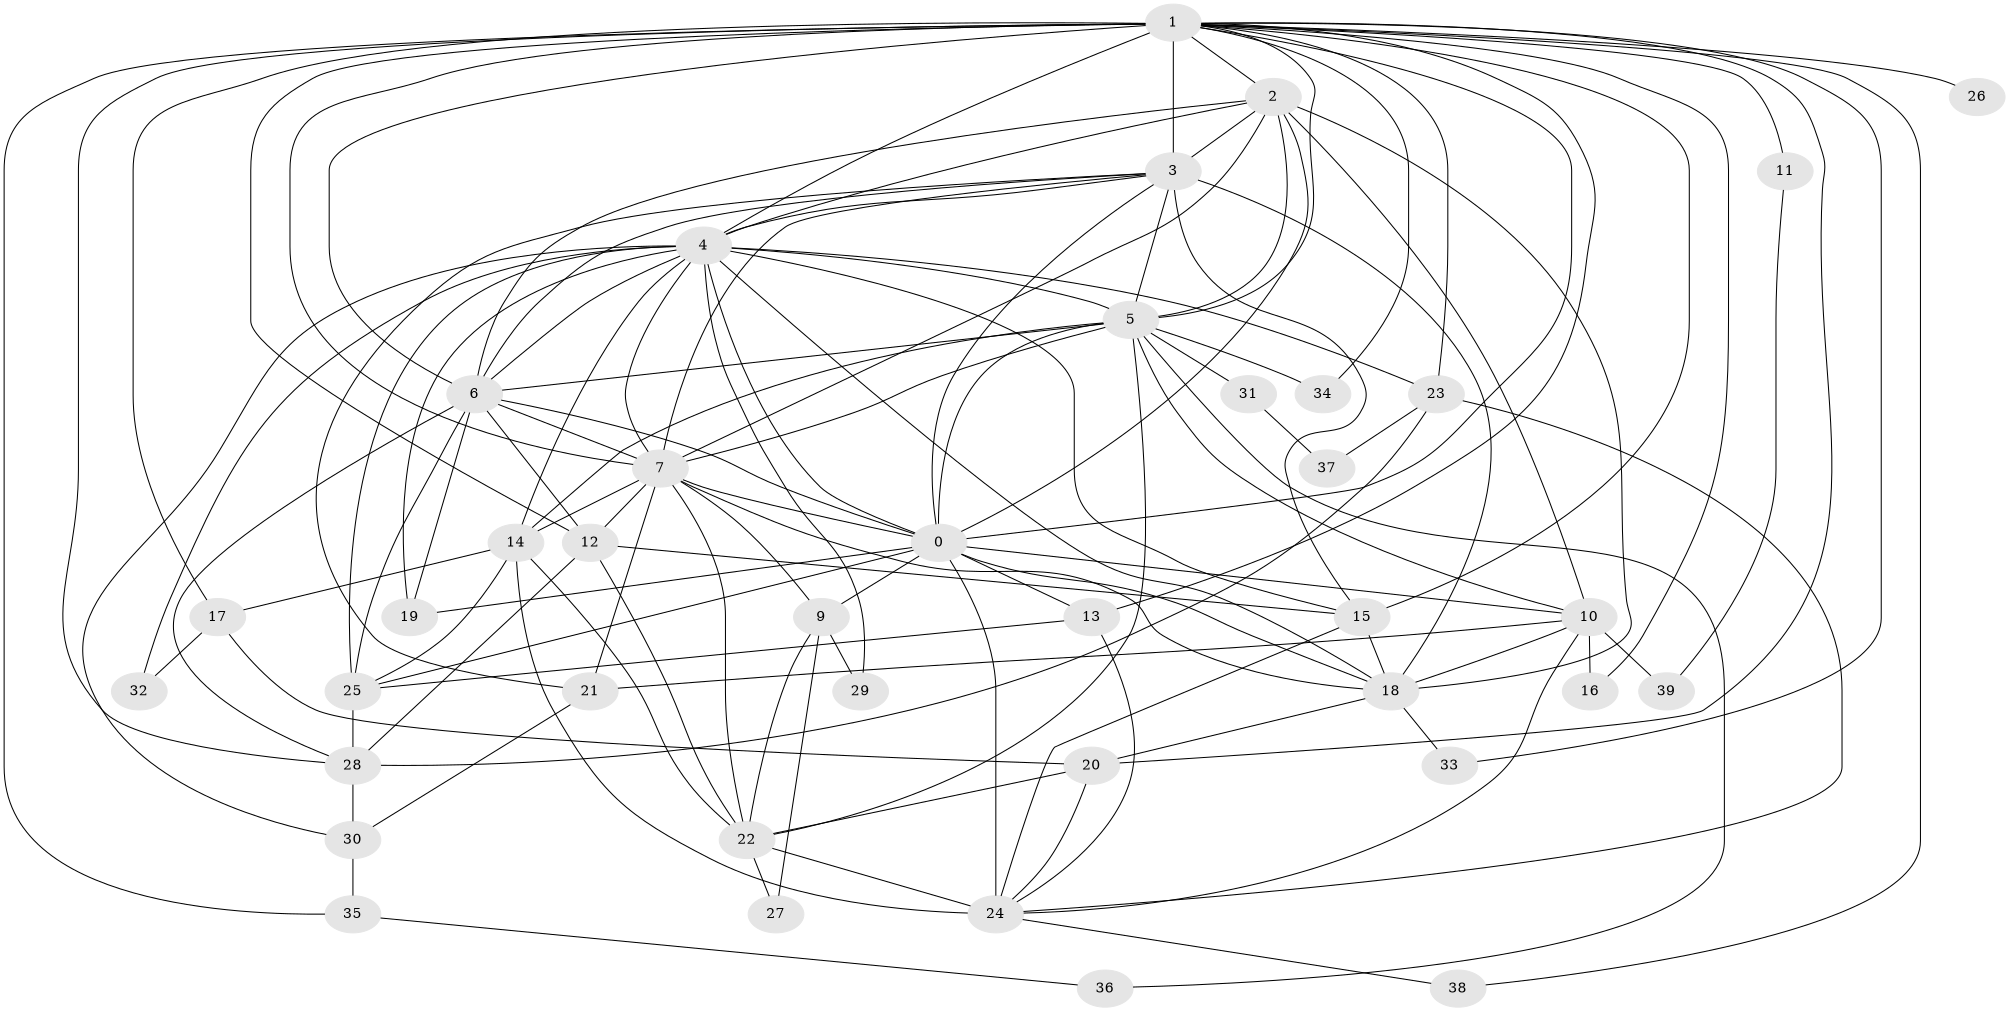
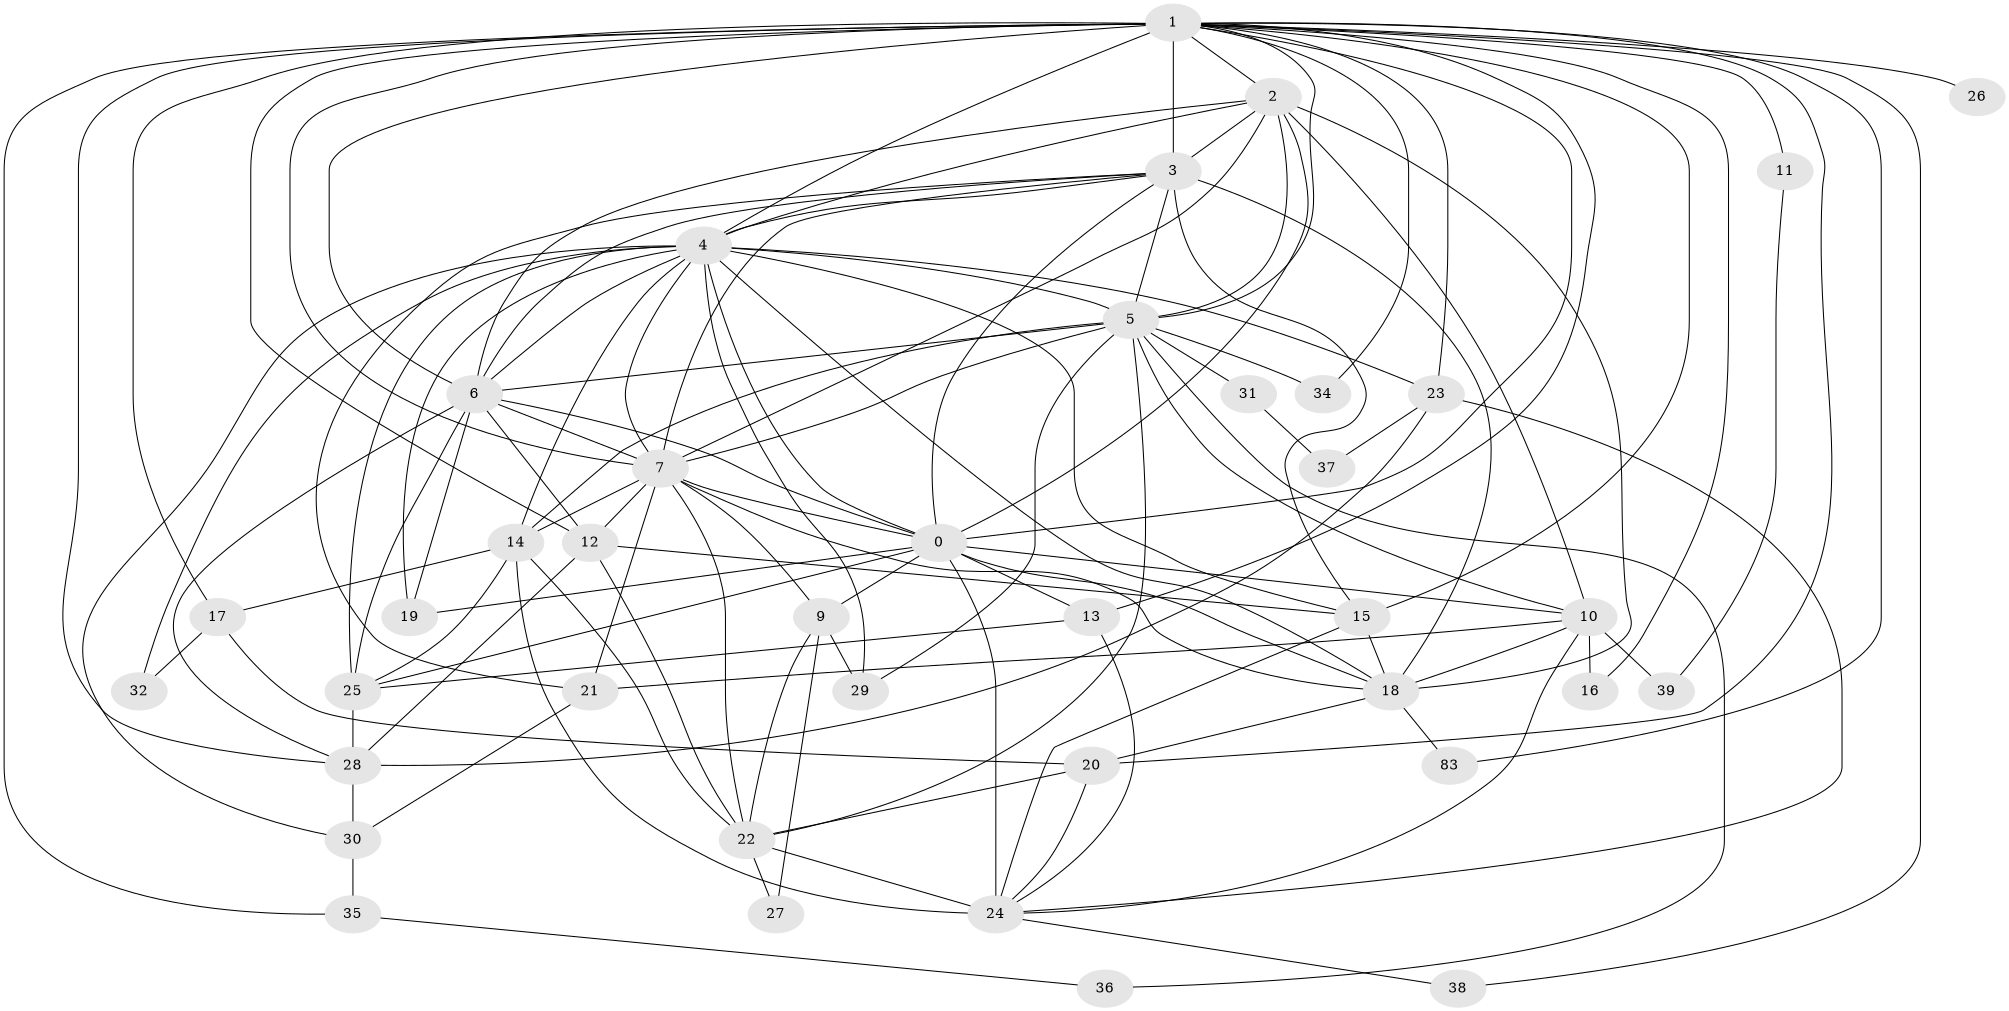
edge "5" -- "0": now "5" -- "29"
node "33": label "33" -> "83"
